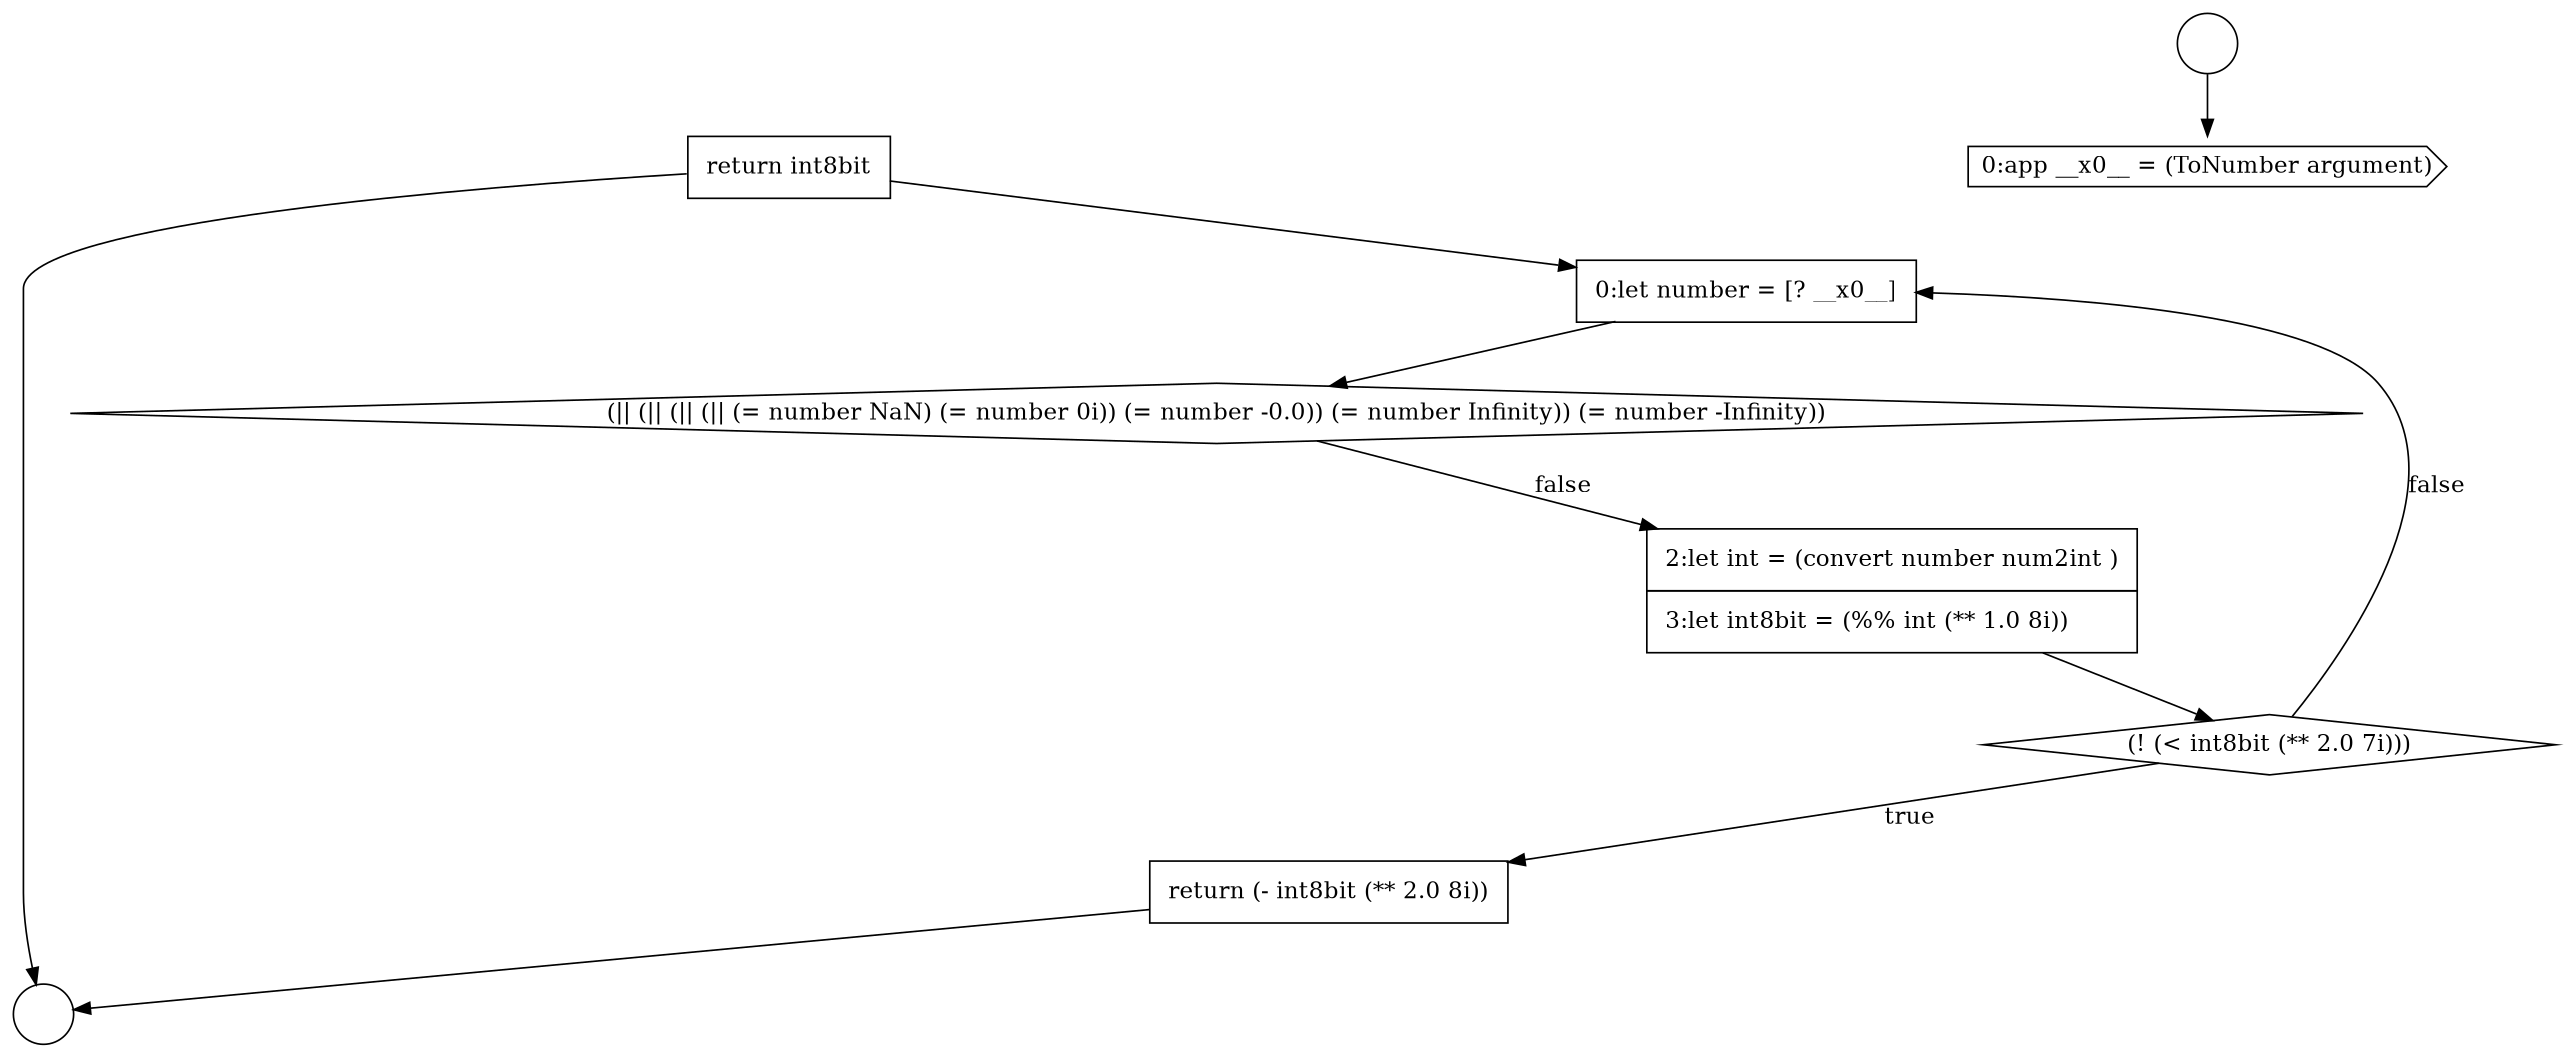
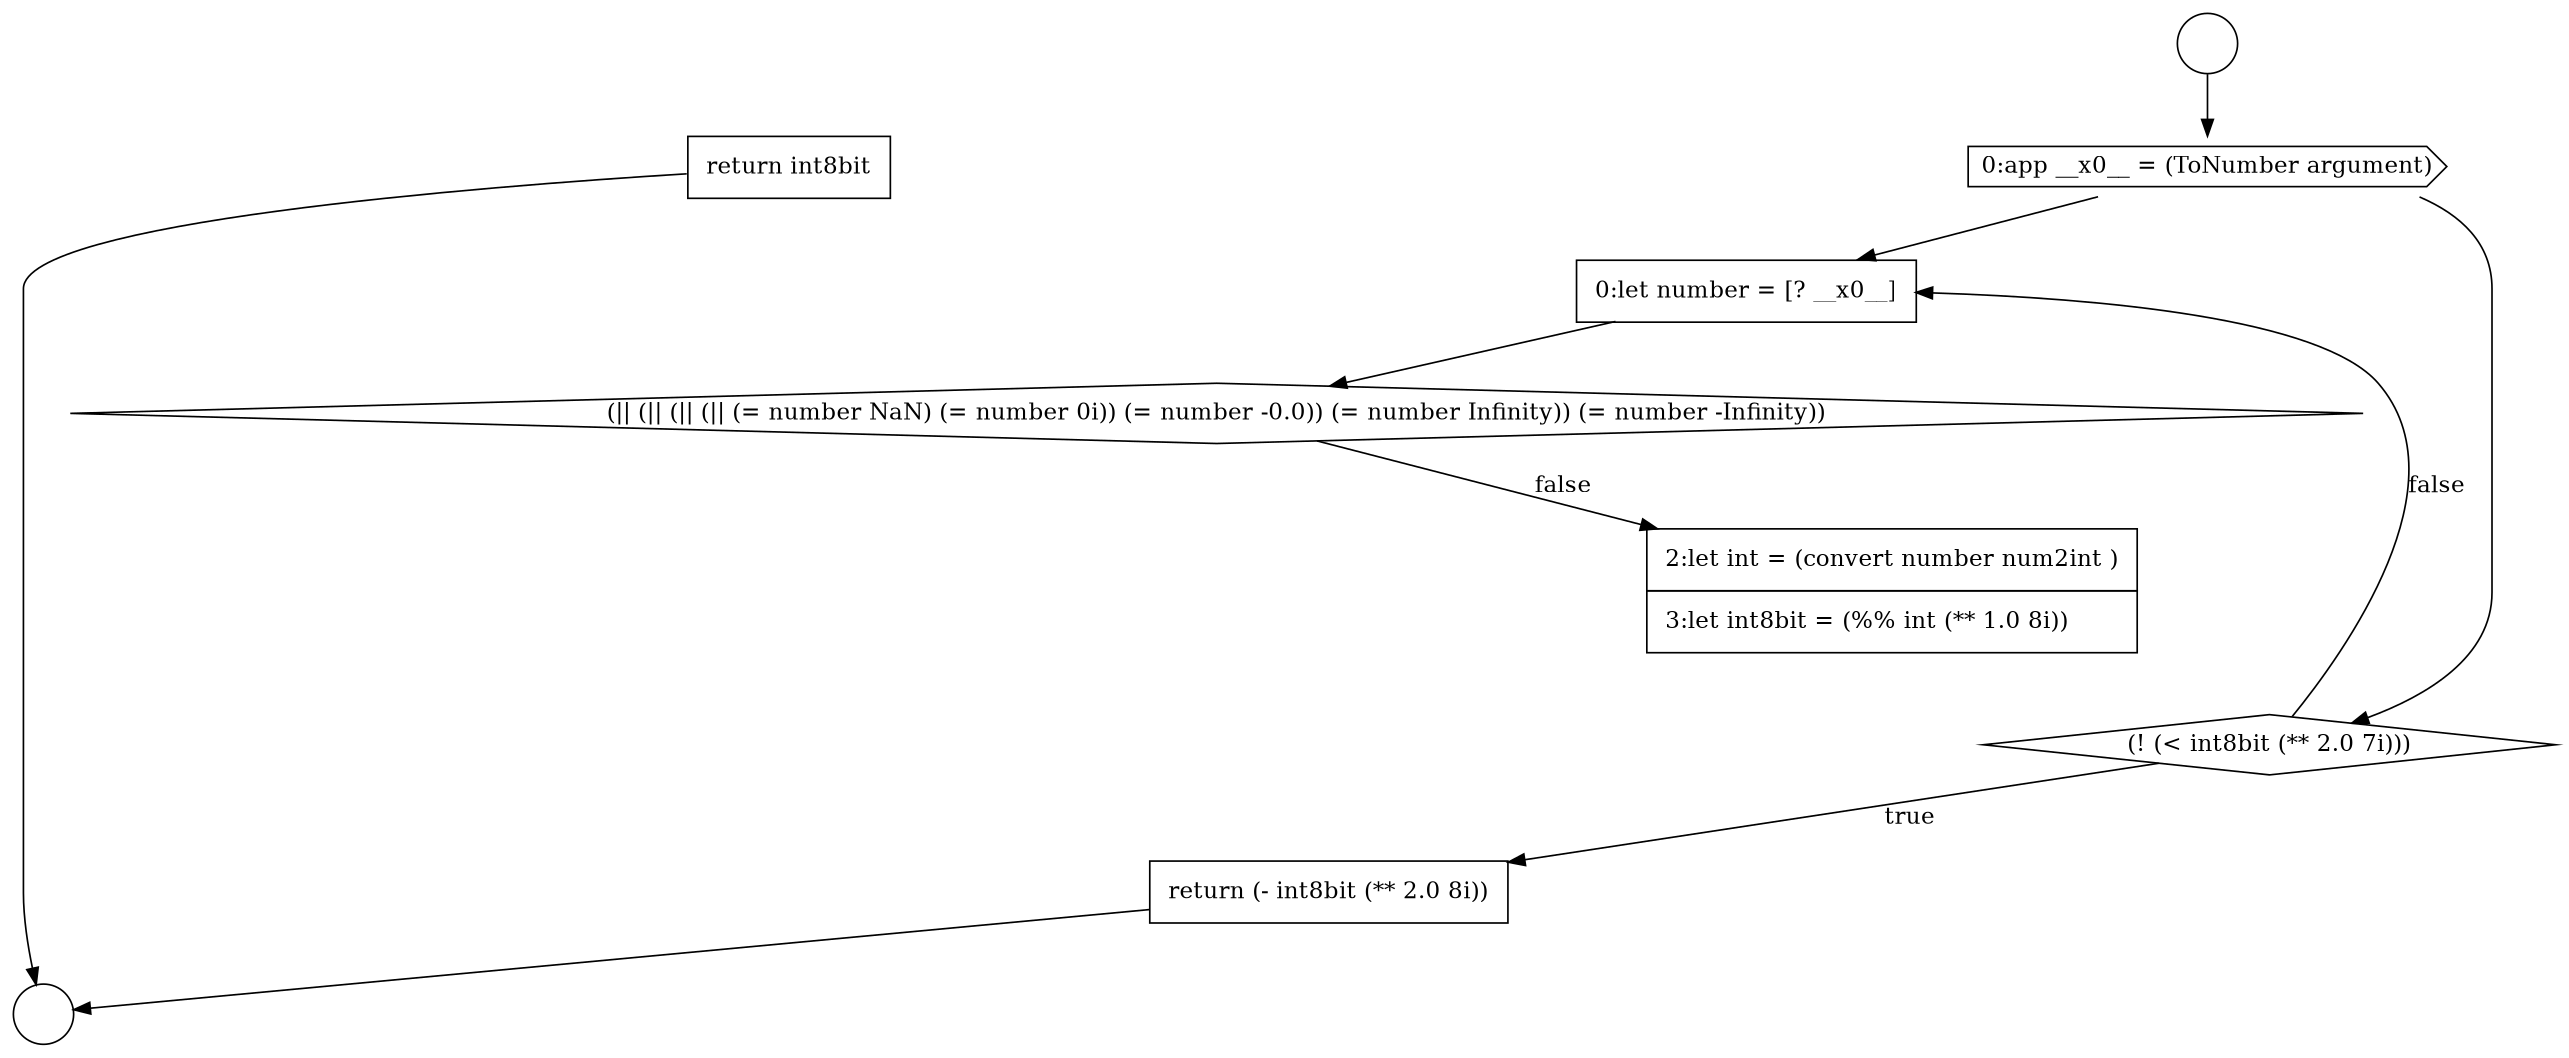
edge "return int8bit" -> "0:let number = [? __x0__]": now "0:app __x0__ = (ToNumber argument)" -> "0:let number = [? __x0__]"
edge "2:let int = (convert number num2int )" -> "(! (< int8bit (** 2.0 7i)))": now "0:app __x0__ = (ToNumber argument)" -> "(! (< int8bit (** 2.0 7i)))"
